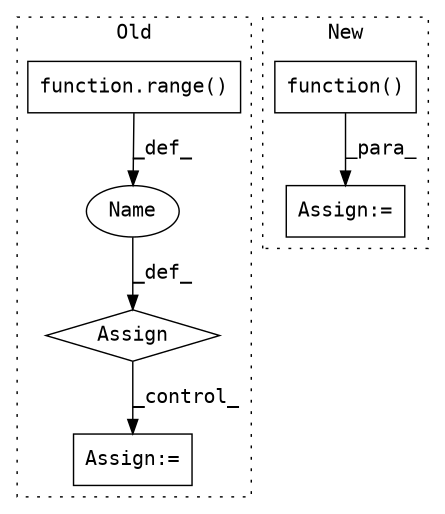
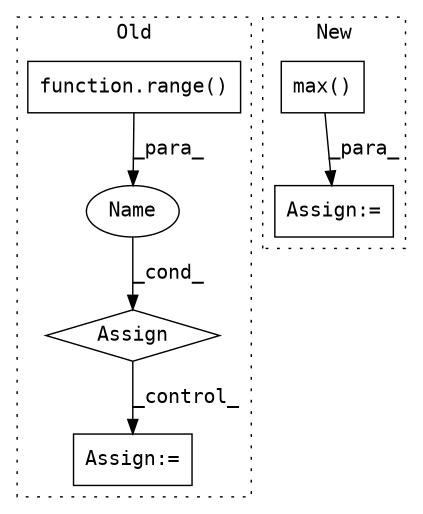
node "function()": label "function()" -> "max()"
edge "function.range()" -> "Name": label "_def_" -> "_para_"
edge "Name" -> "Assign": label "_def_" -> "_cond_"
